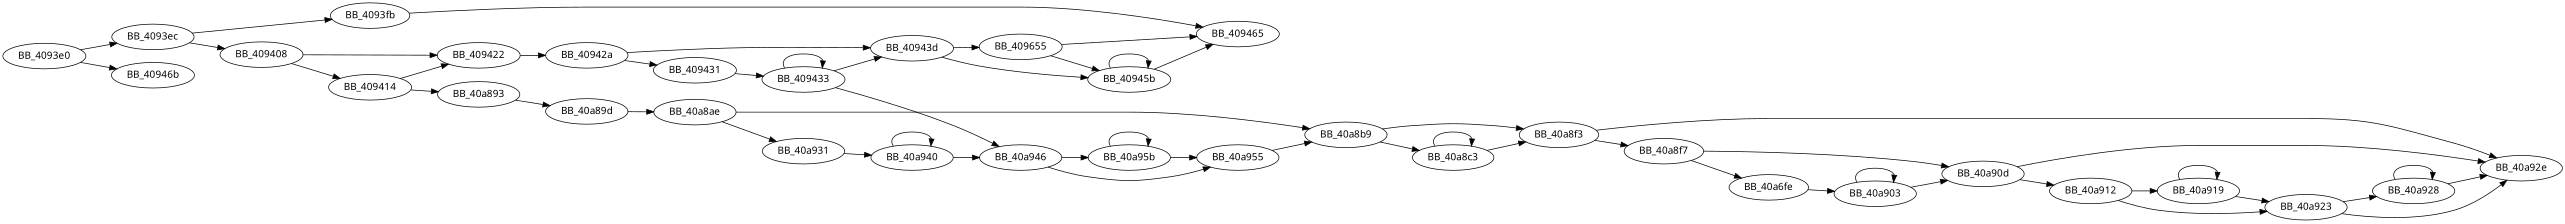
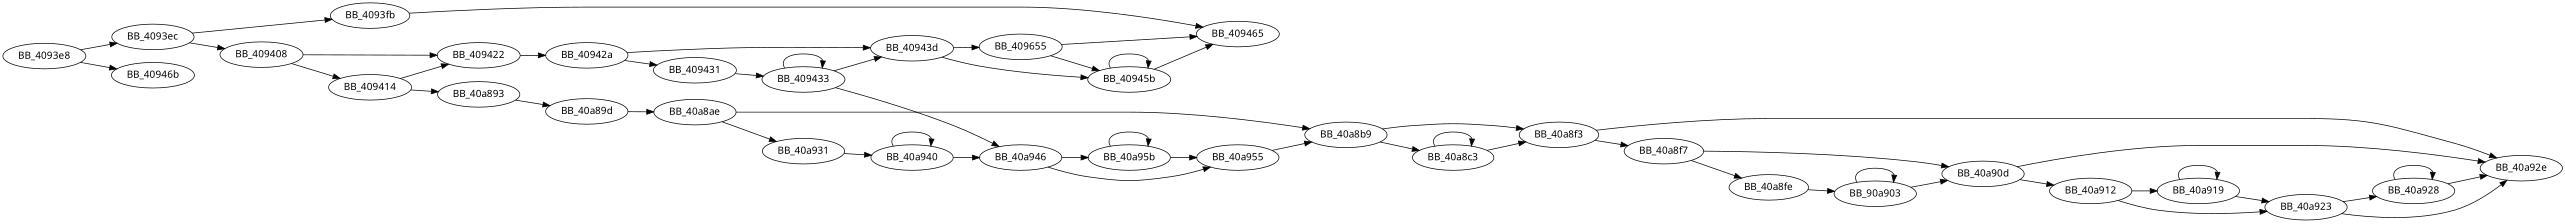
node "BB_4093e0": label "BB_4093e0" -> "BB_4093e8"
node "BB_40a6fe": label "BB_40a6fe" -> "BB_40a8fe"
node "BB_40a903": label "BB_40a903" -> "BB_90a903"
